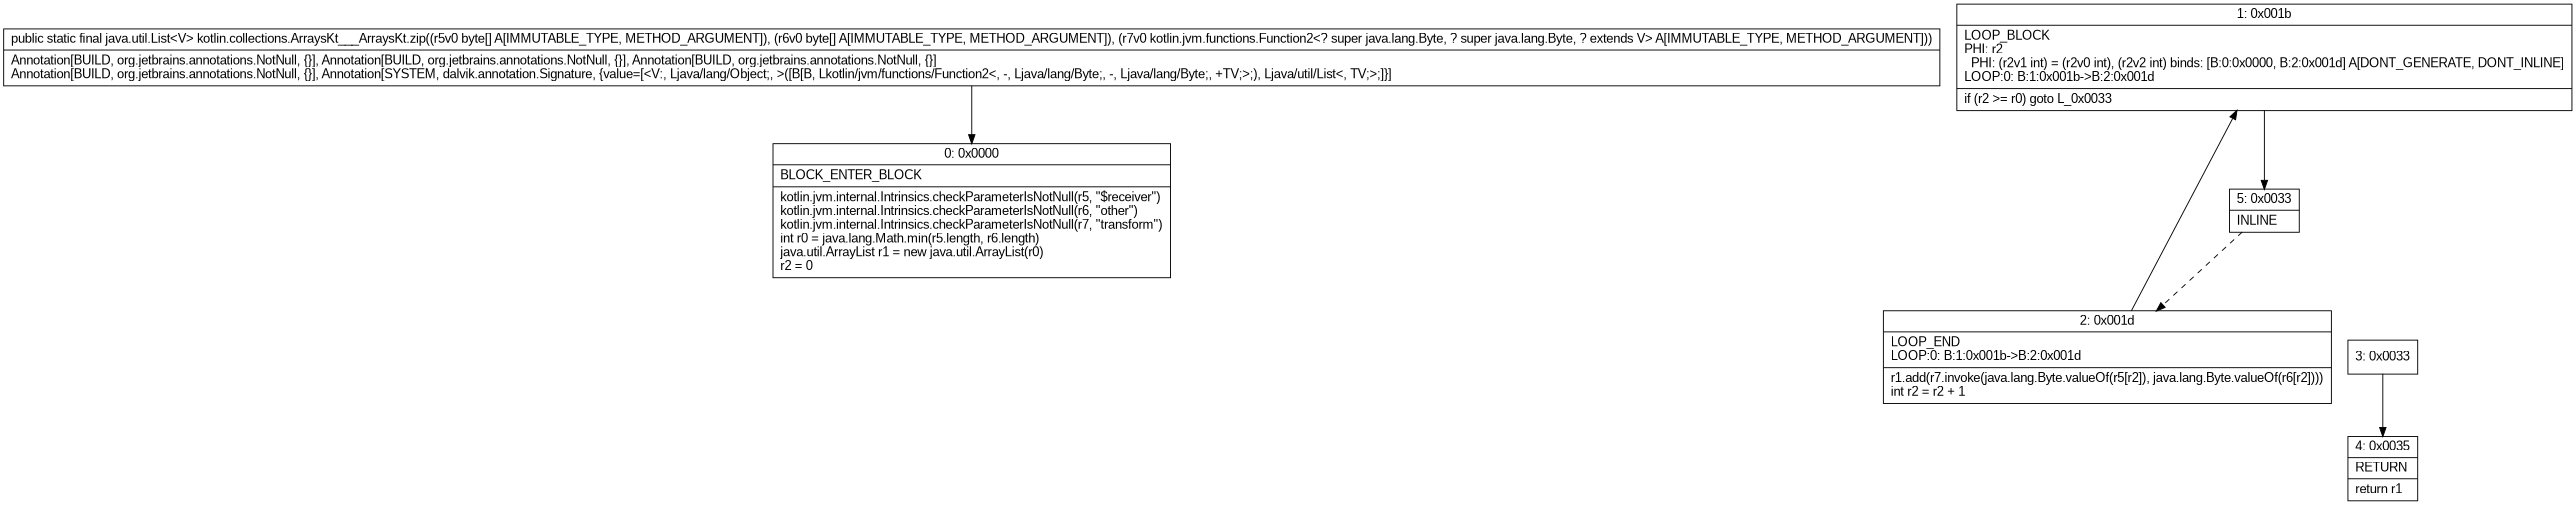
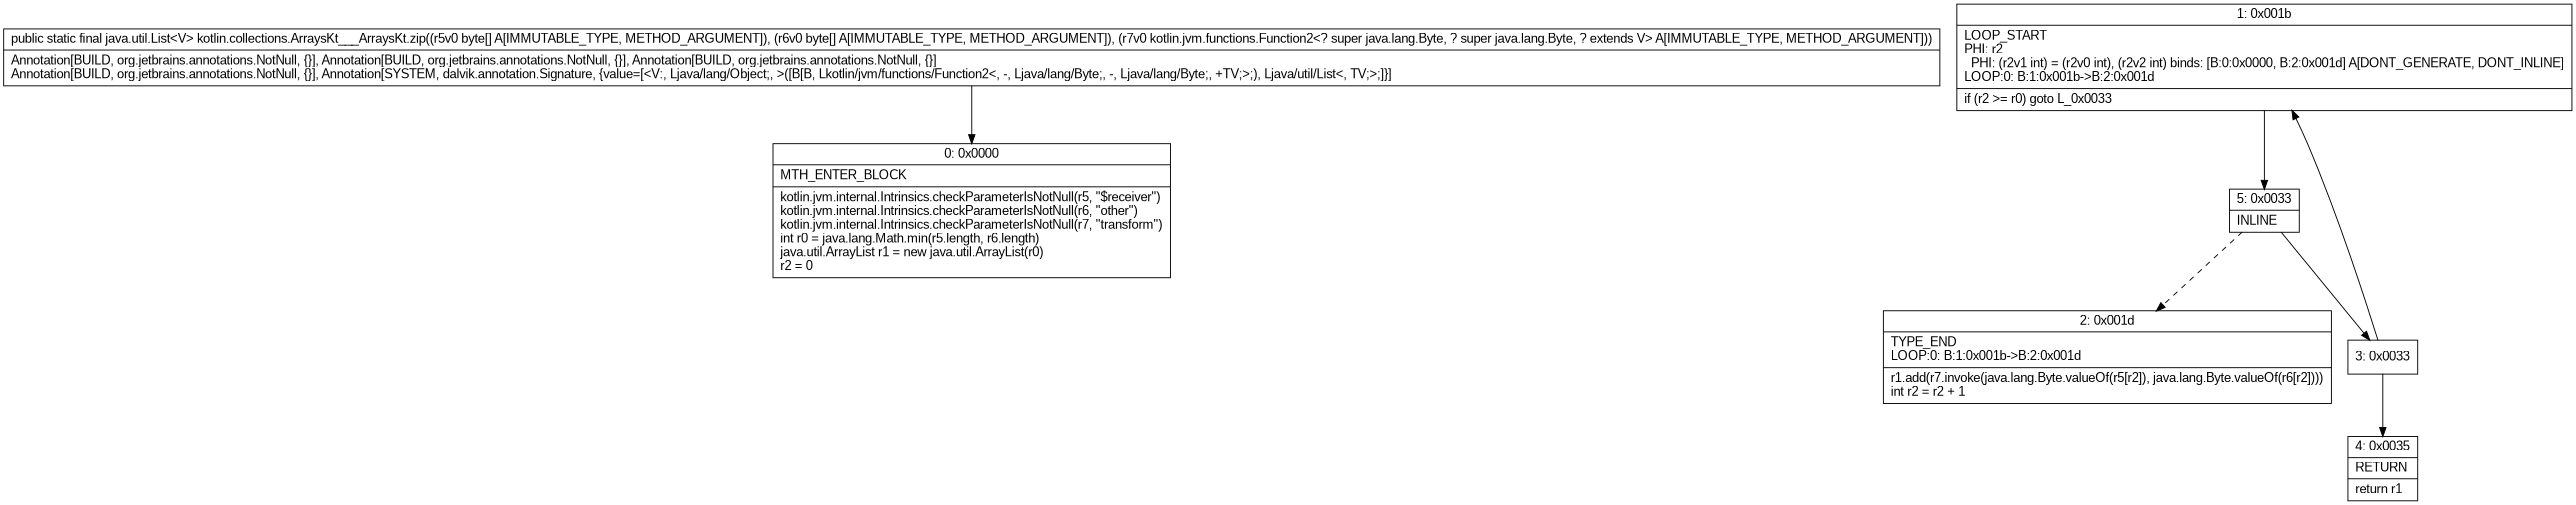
node "1: 0x001b": text "LOOP_BLOCK" -> "LOOP_START"
node "0: 0x0000": text "BLOCK_ENTER_BLOCK" -> "MTH_ENTER_BLOCK"
edge "2: 0x001d" -> "1: 0x001b": now "3: 0x0033" -> "1: 0x001b"
edge "5: 0x0033" -> "3: 0x0033": added
node "2: 0x001d": text "LOOP_END" -> "TYPE_END"
